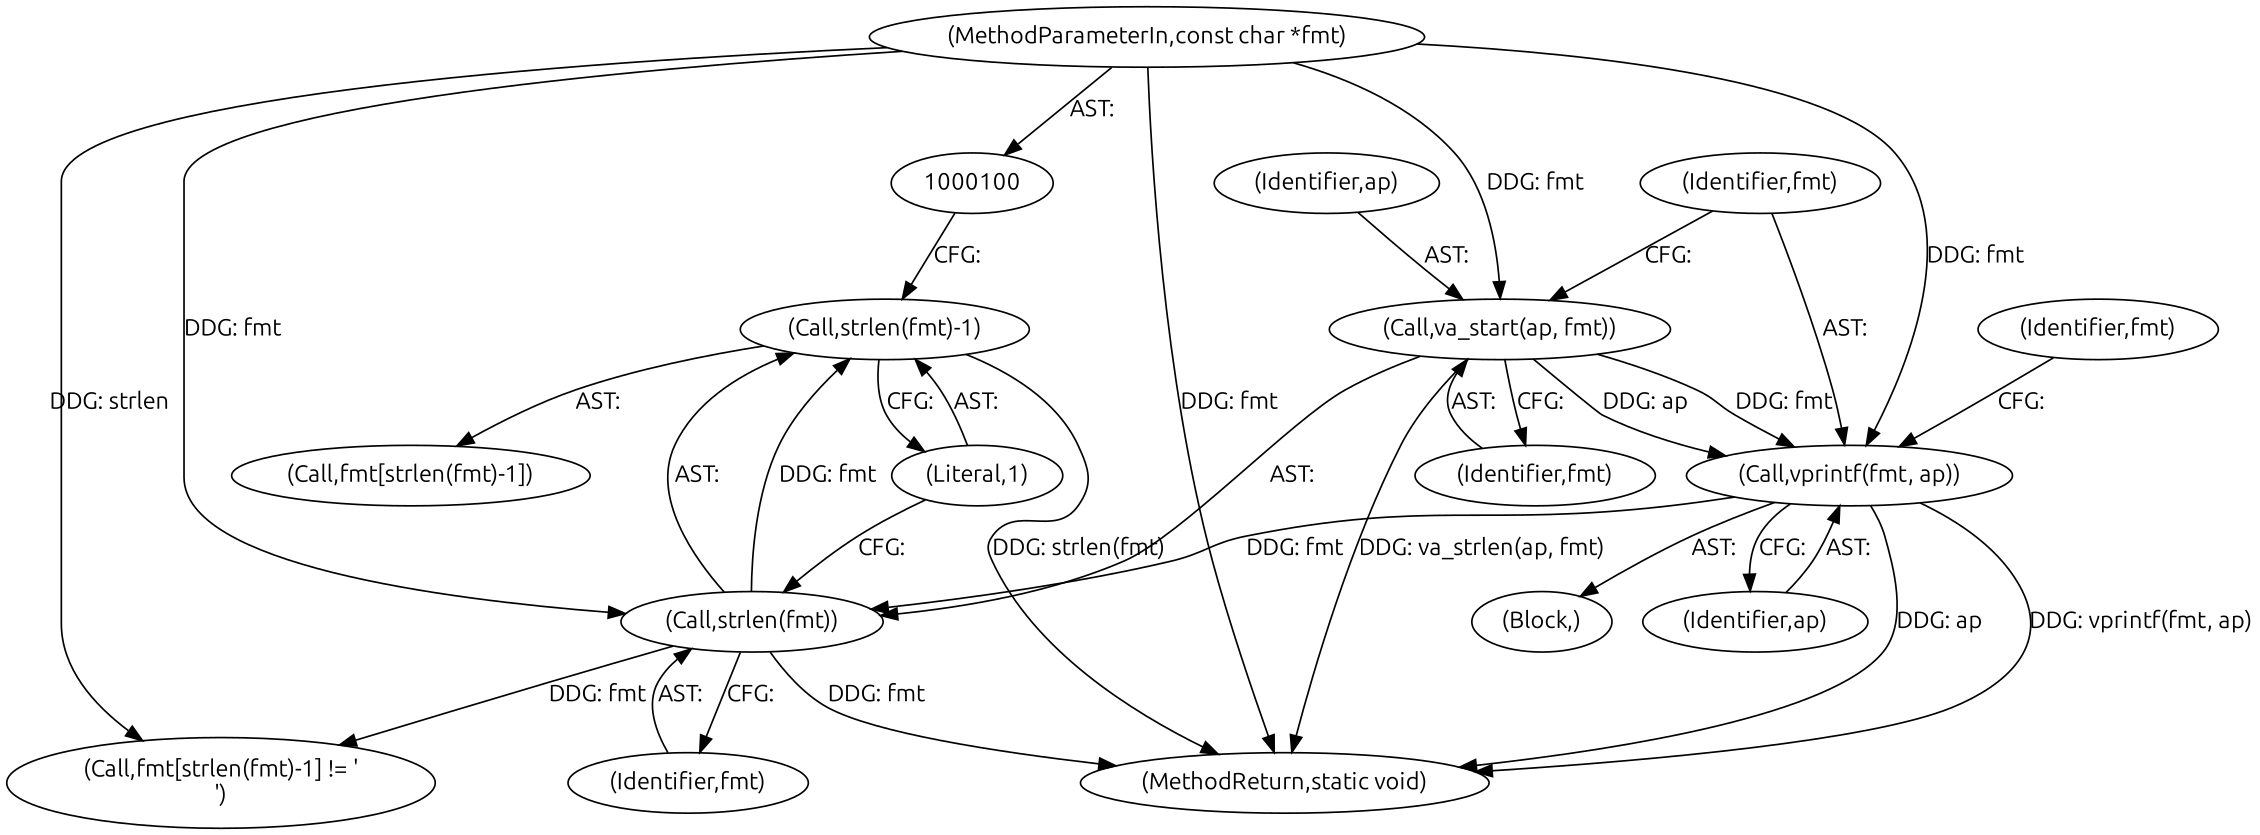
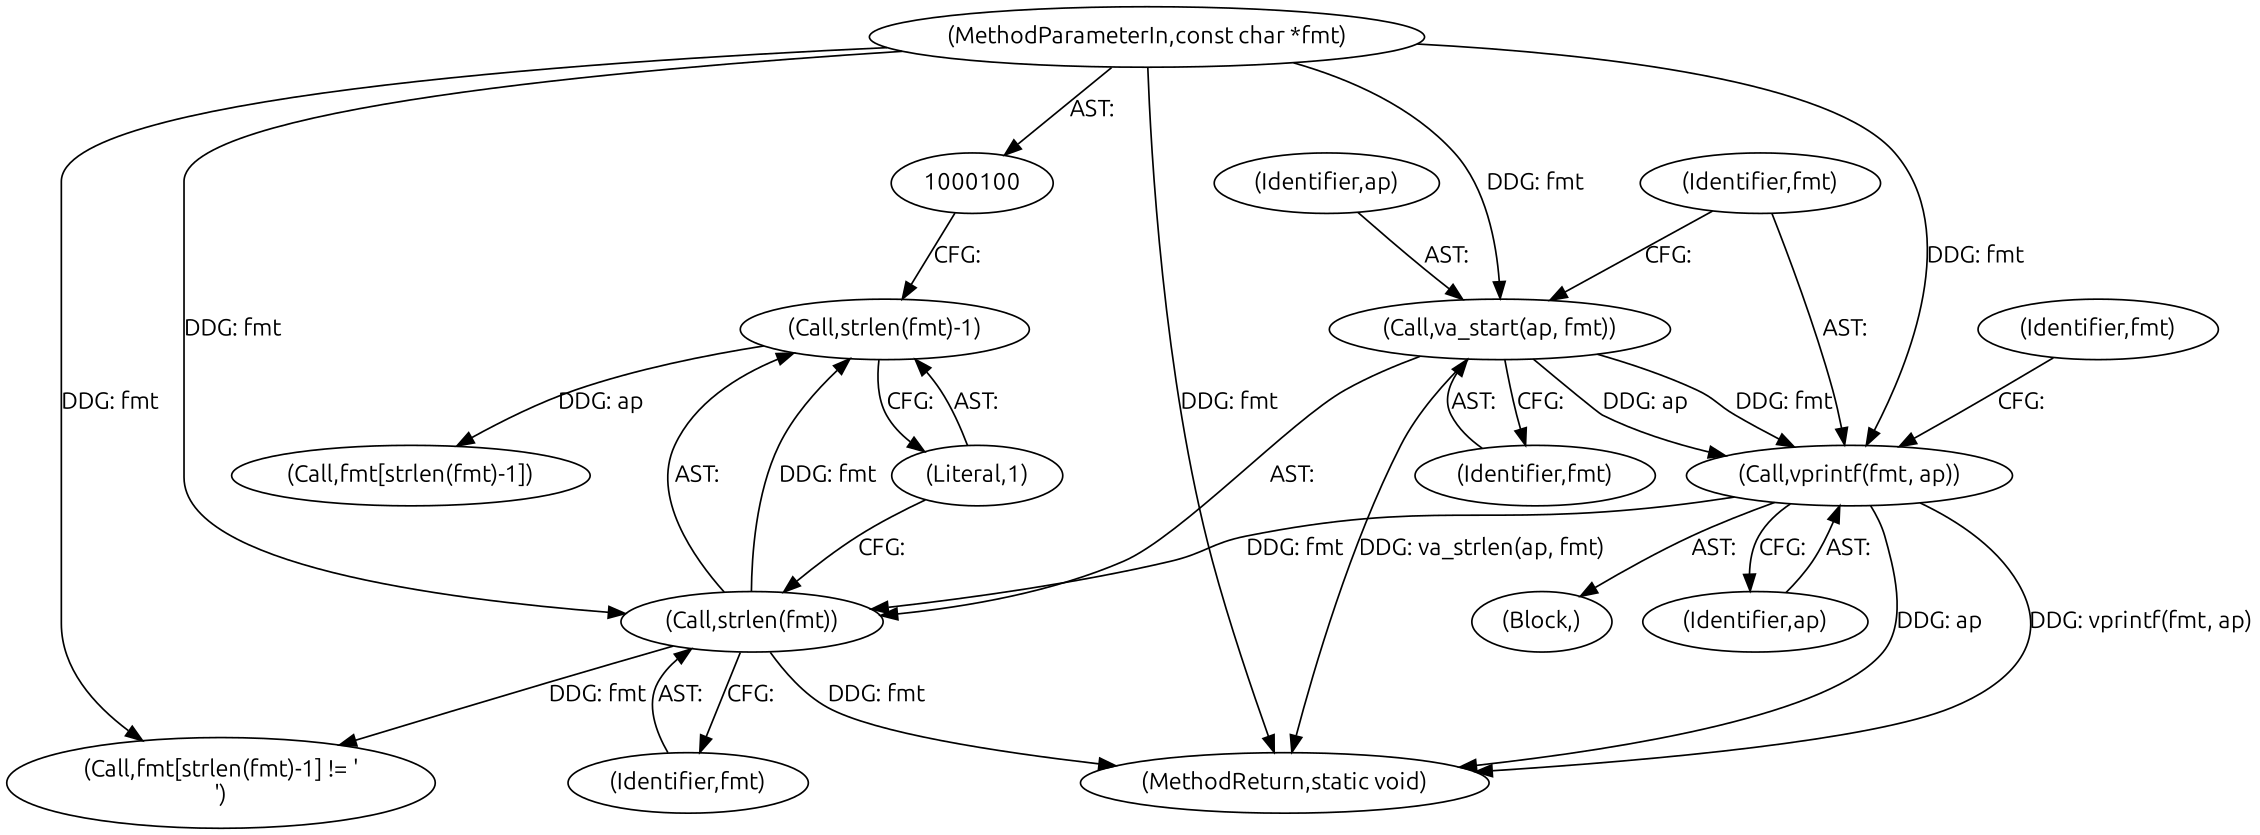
edge "(MethodParameterIn,const char *fmt)" -> "(Call,fmt[strlen(fmt)-1] != ' ')": label "DDG: strlen" -> "DDG: fmt"
edge "(Call,strlen(fmt)-1)" -> "(Call,fmt[strlen(fmt)-1])": label "AST: " -> "DDG: ap"
edge "(Call,strlen(fmt)-1)" -> "(MethodReturn,static void)": removed, label "DDG: strlen(fmt)"
